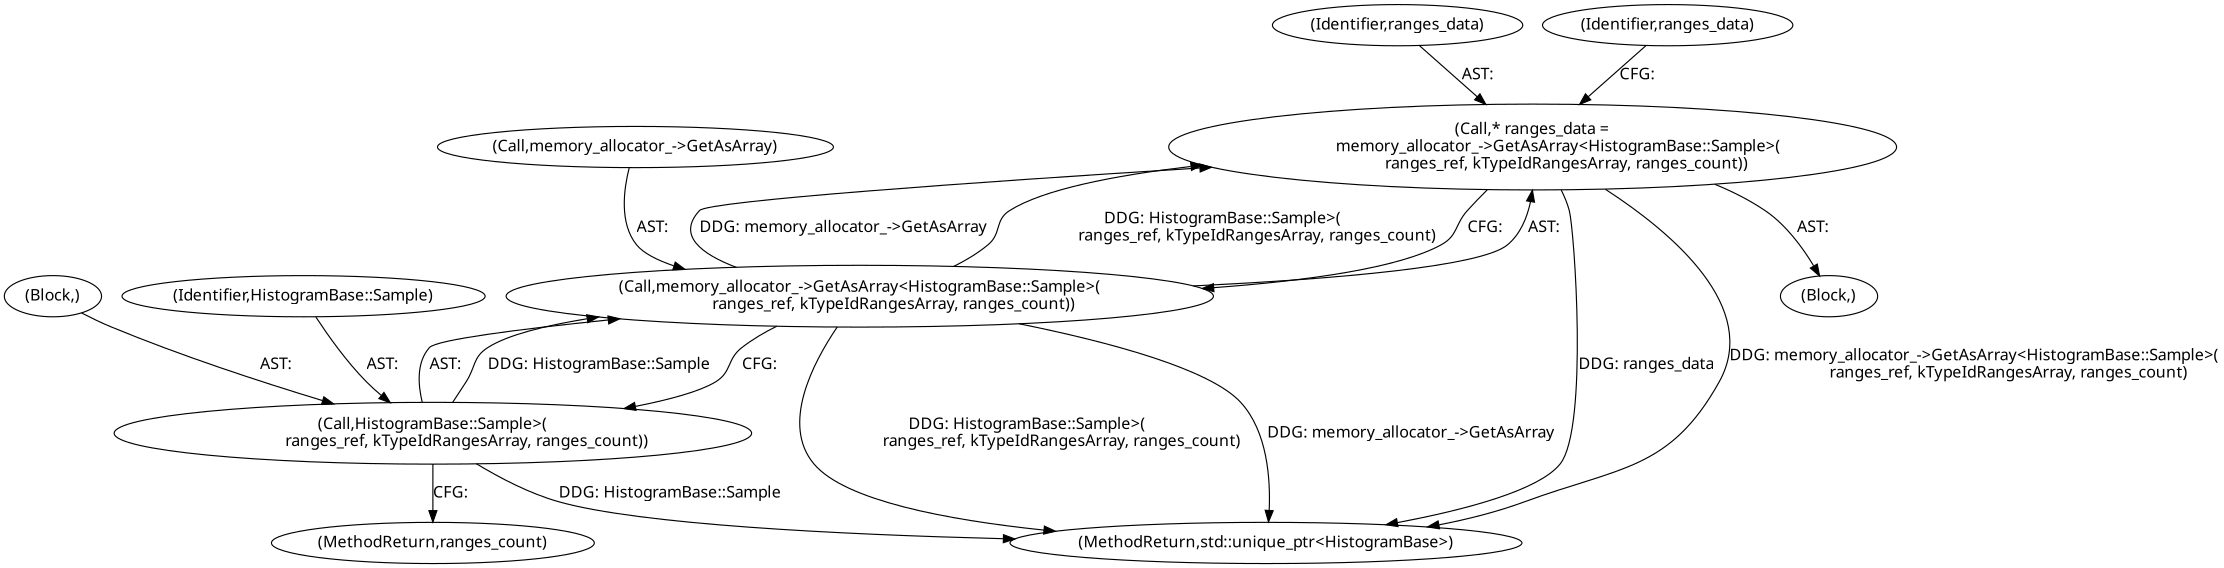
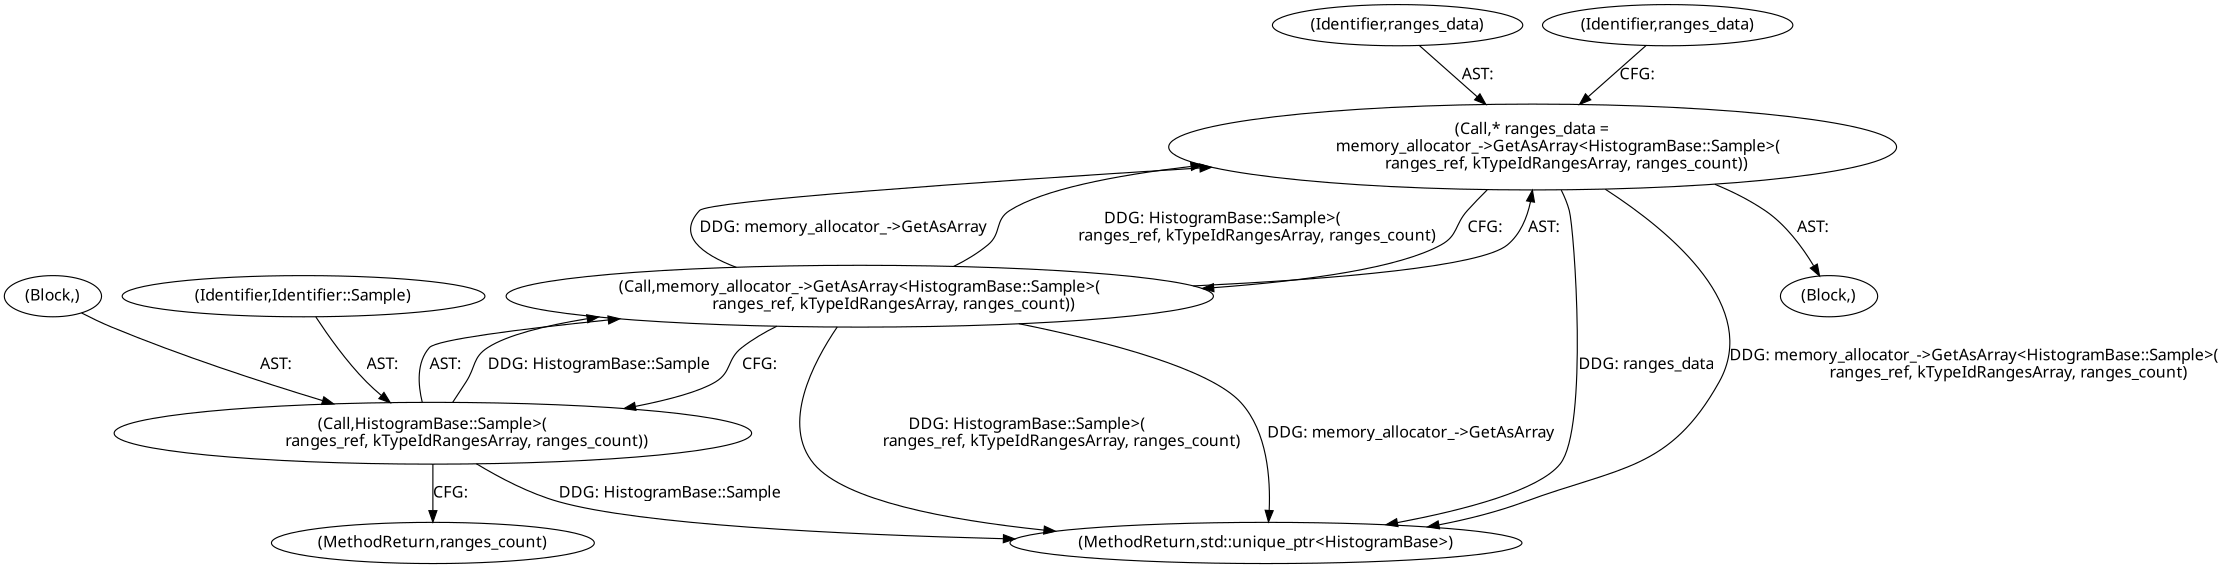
node "(Call,memory_allocator_->GetAsArray)": removed
node "(Identifier,HistogramBase::Sample)": label "(Identifier,HistogramBase::Sample)" -> "(Identifier,Identifier::Sample)"
